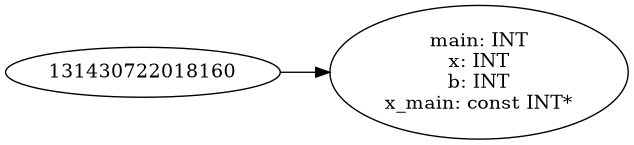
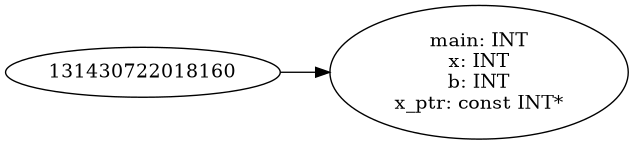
node "main: INT x: INT b: INT x_main: const INT*": label "main: INT x: INT b: INT x_main: const INT*" -> "main: INT x: INT b: INT x_ptr: const INT*"
